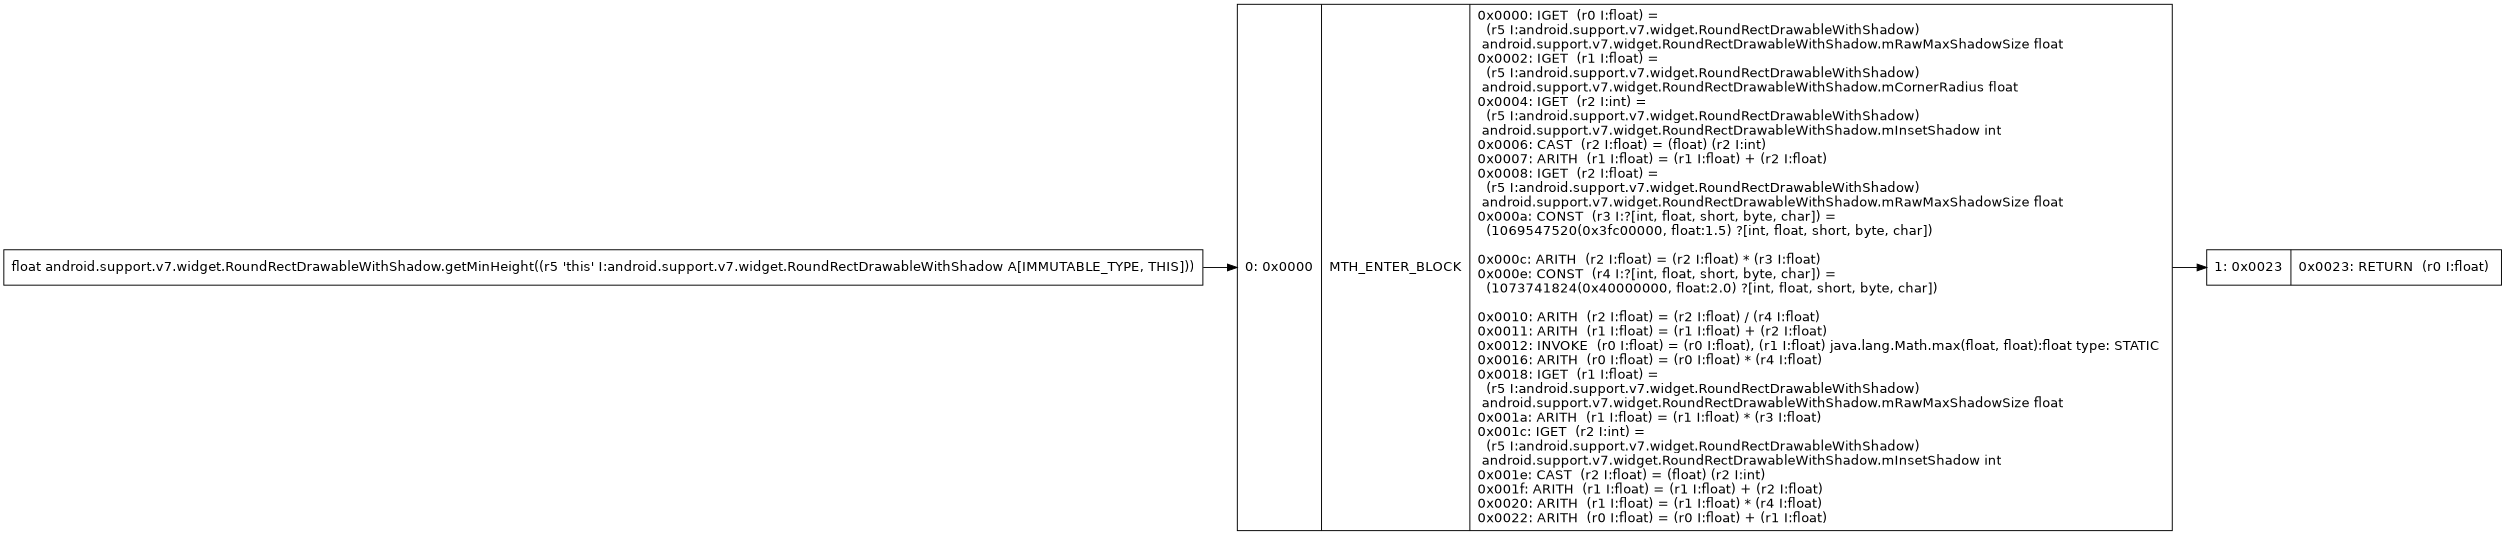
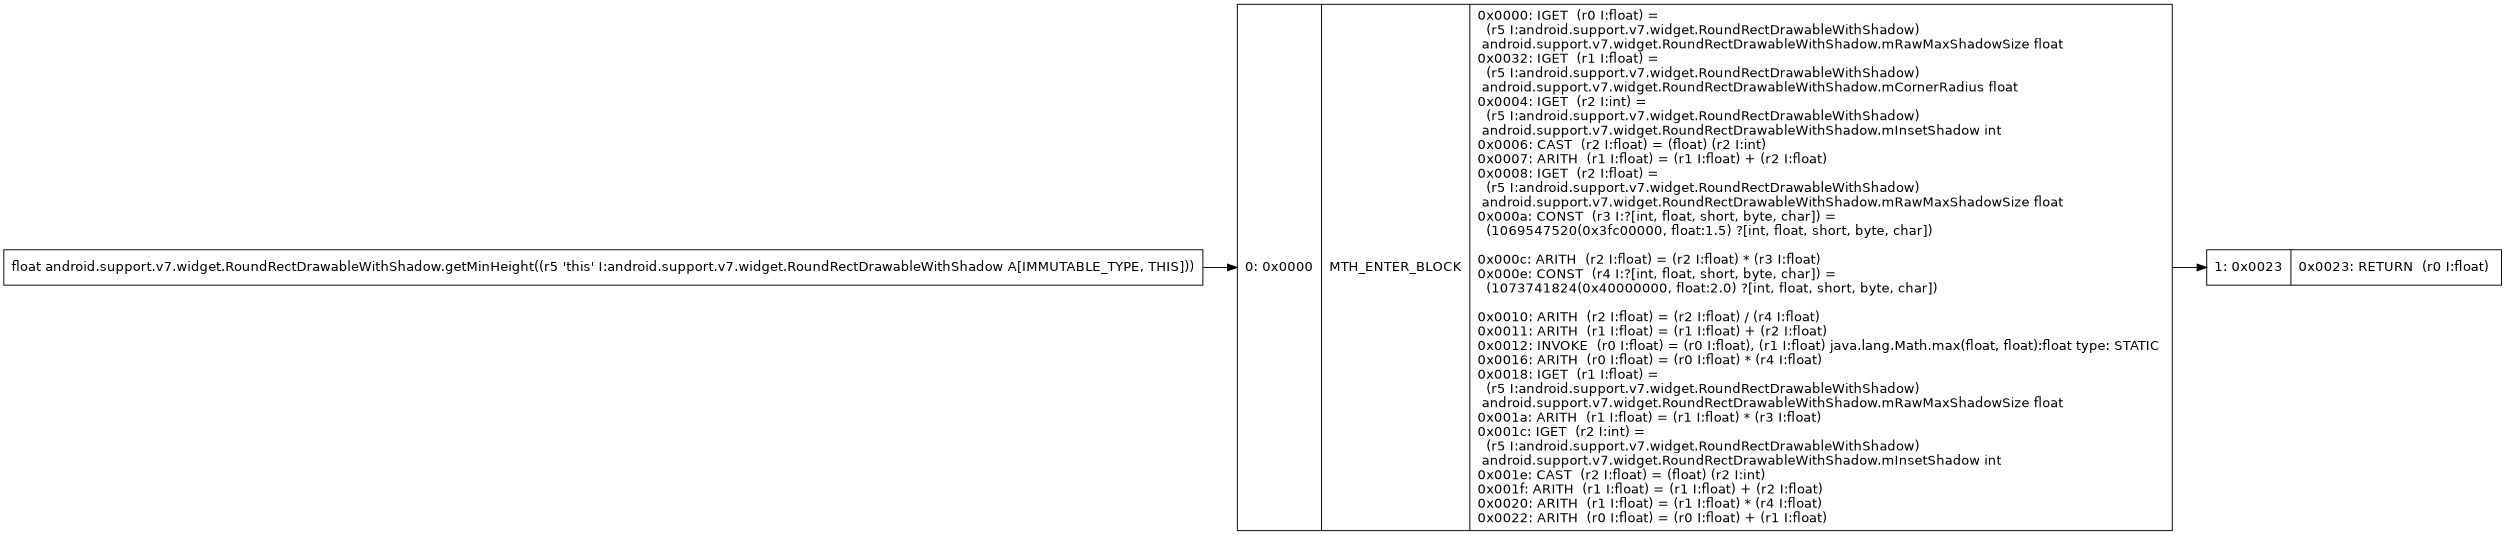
node "0: 0x0000": text "0x0002: IGET  (r1 I:float) =" -> "0x0032: IGET  (r1 I:float) ="
